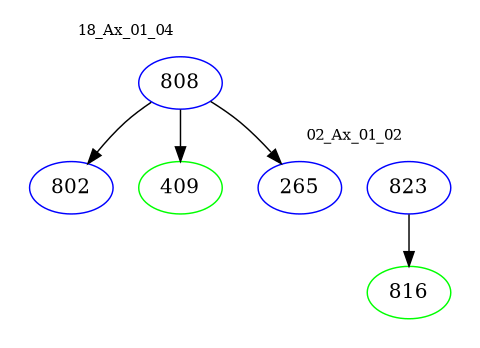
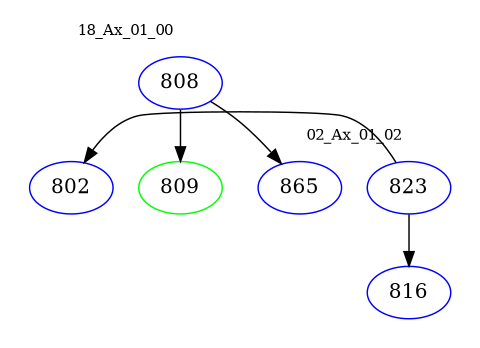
cluster "18_Ax_01_04": label "18_Ax_01_04" -> "18_Ax_01_00"
edge "808" -> "802": now "823" -> "802"
node "409": label "409" -> "809"
node "265": label "265" -> "865"
node "816": color green -> blue
